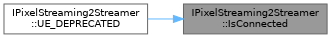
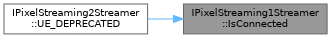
node "IPixelStreaming2Streamer ::IsConnected": label "IPixelStreaming2Streamer ::IsConnected" -> "IPixelStreaming1Streamer ::IsConnected"
